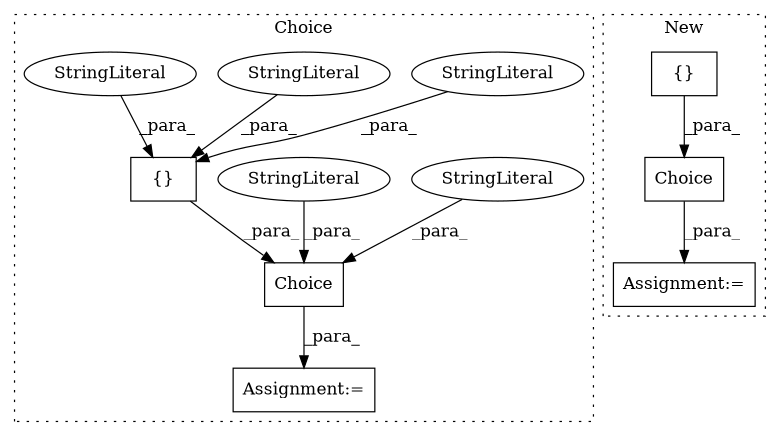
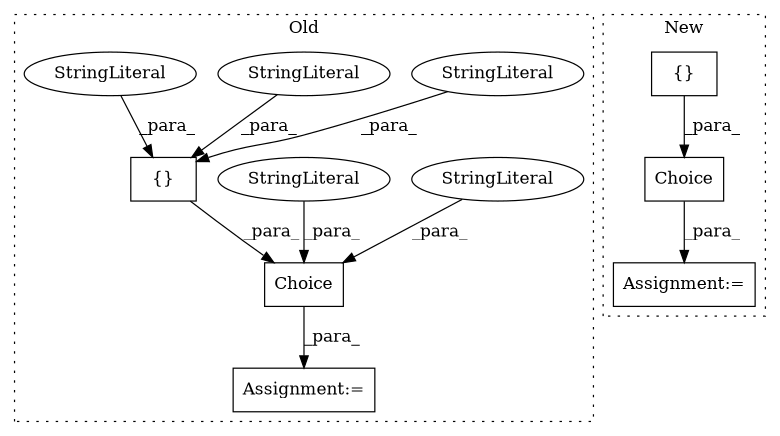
cluster "Choice": label "Choice" -> "Old"
